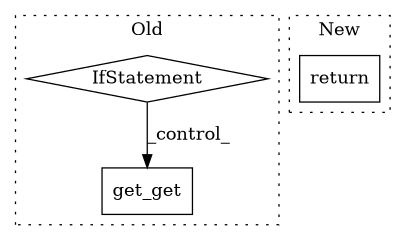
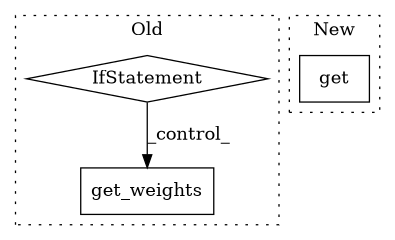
node "return": label "return" -> "get"
node "get_get": label "get_get" -> "get_weights"
